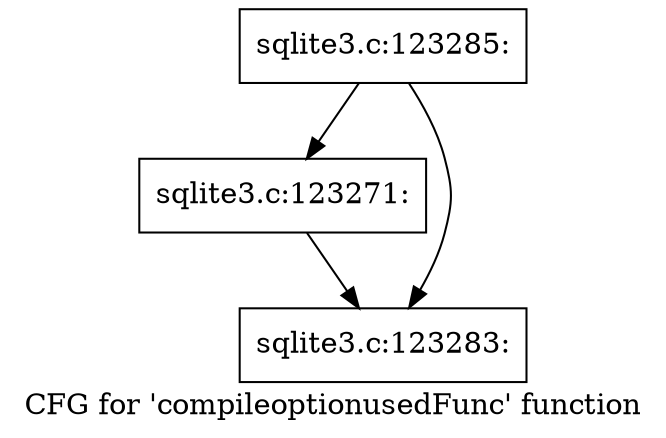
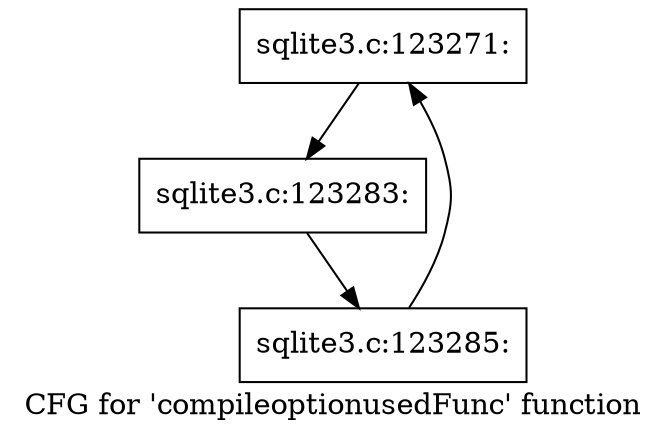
edge "sqlite3.c:123285:" -> "sqlite3.c:123283:": reversed
